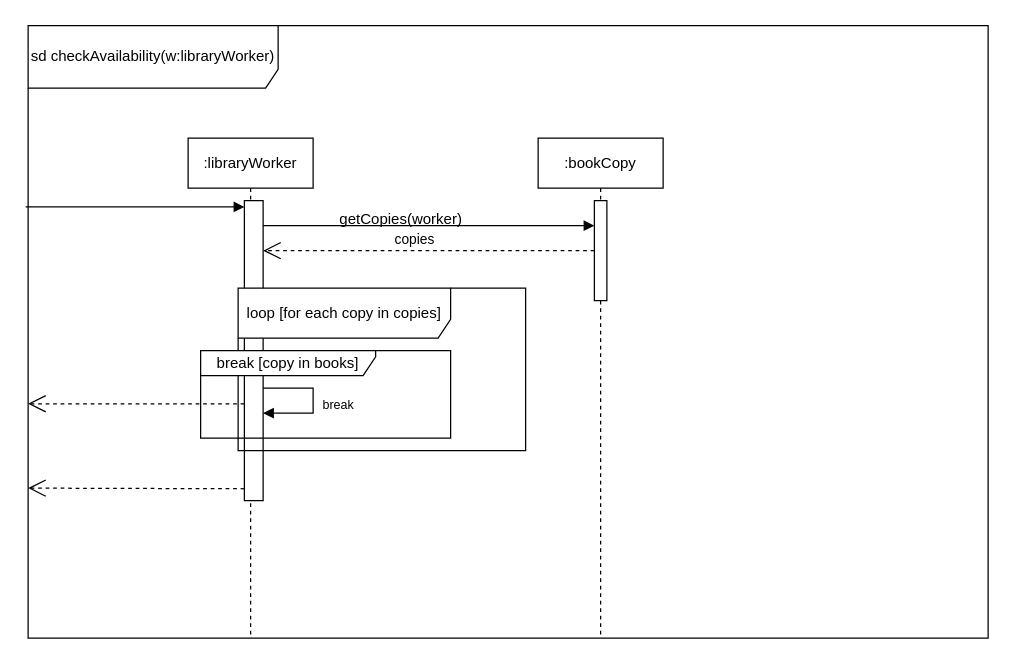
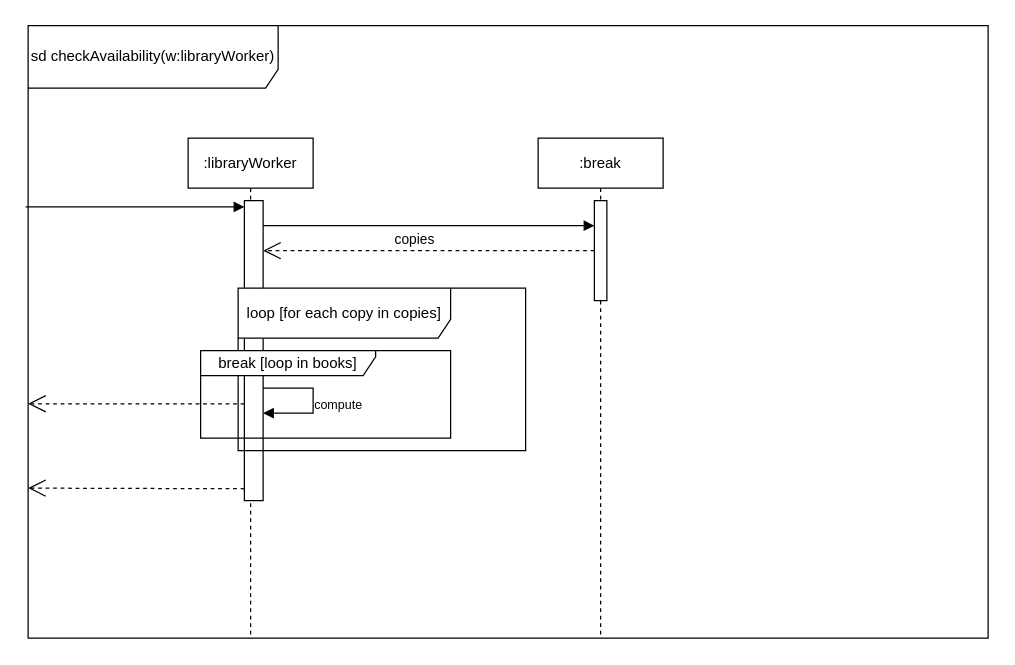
node ":bookCopy": label ":bookCopy" -> ":break"
node "getCopies(worker)": removed
node "break [copy in books]": label "break [copy in books]" -> "break [loop in books]"
node "break": label "break" -> "compute"
